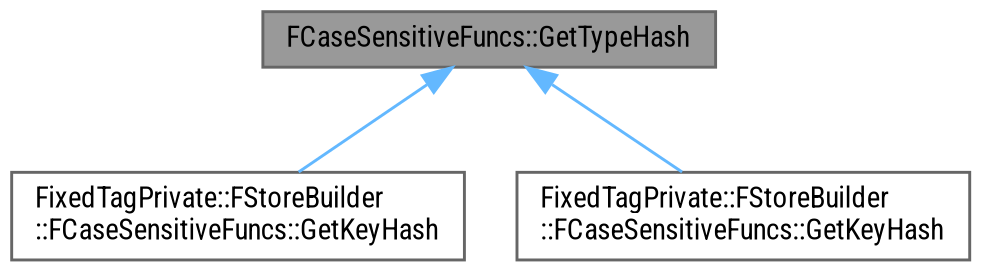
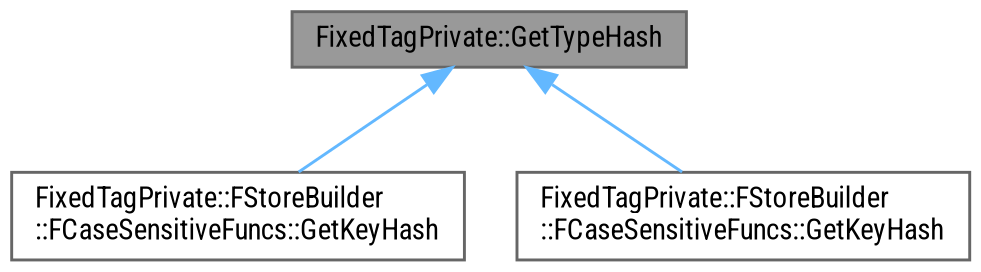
node "FCaseSensitiveFuncs::GetTypeHash": label "FCaseSensitiveFuncs::GetTypeHash" -> "FixedTagPrivate::GetTypeHash"
